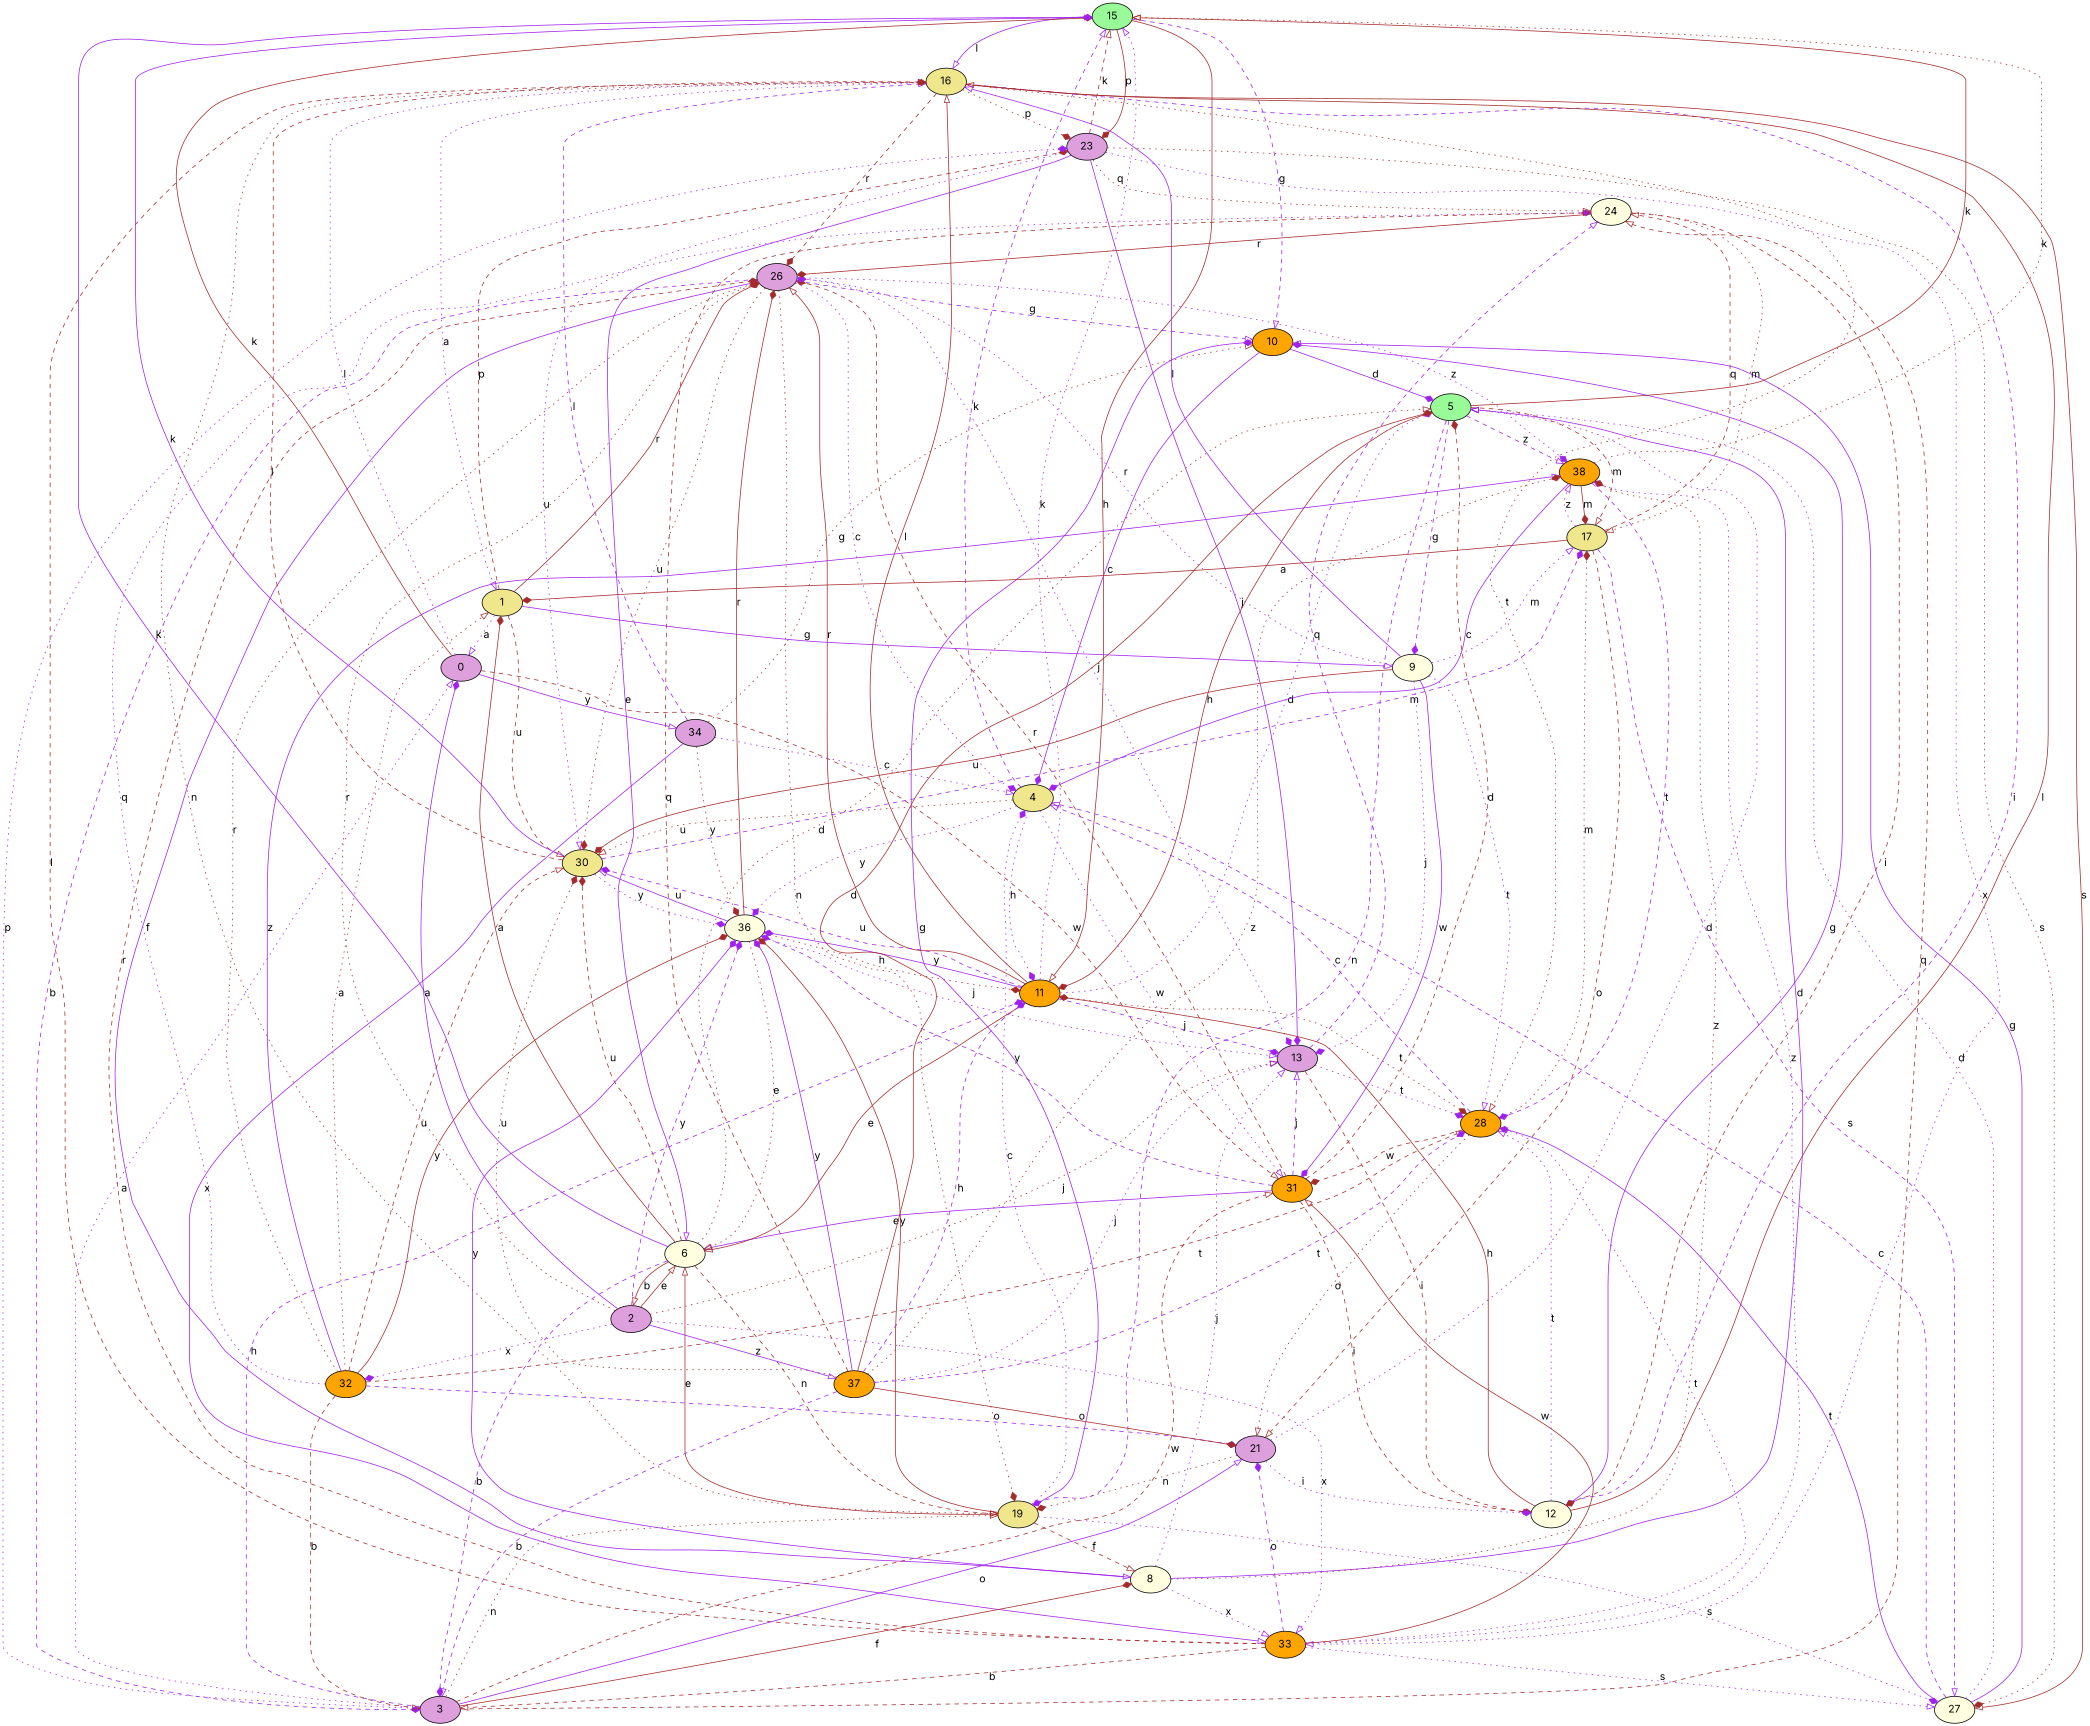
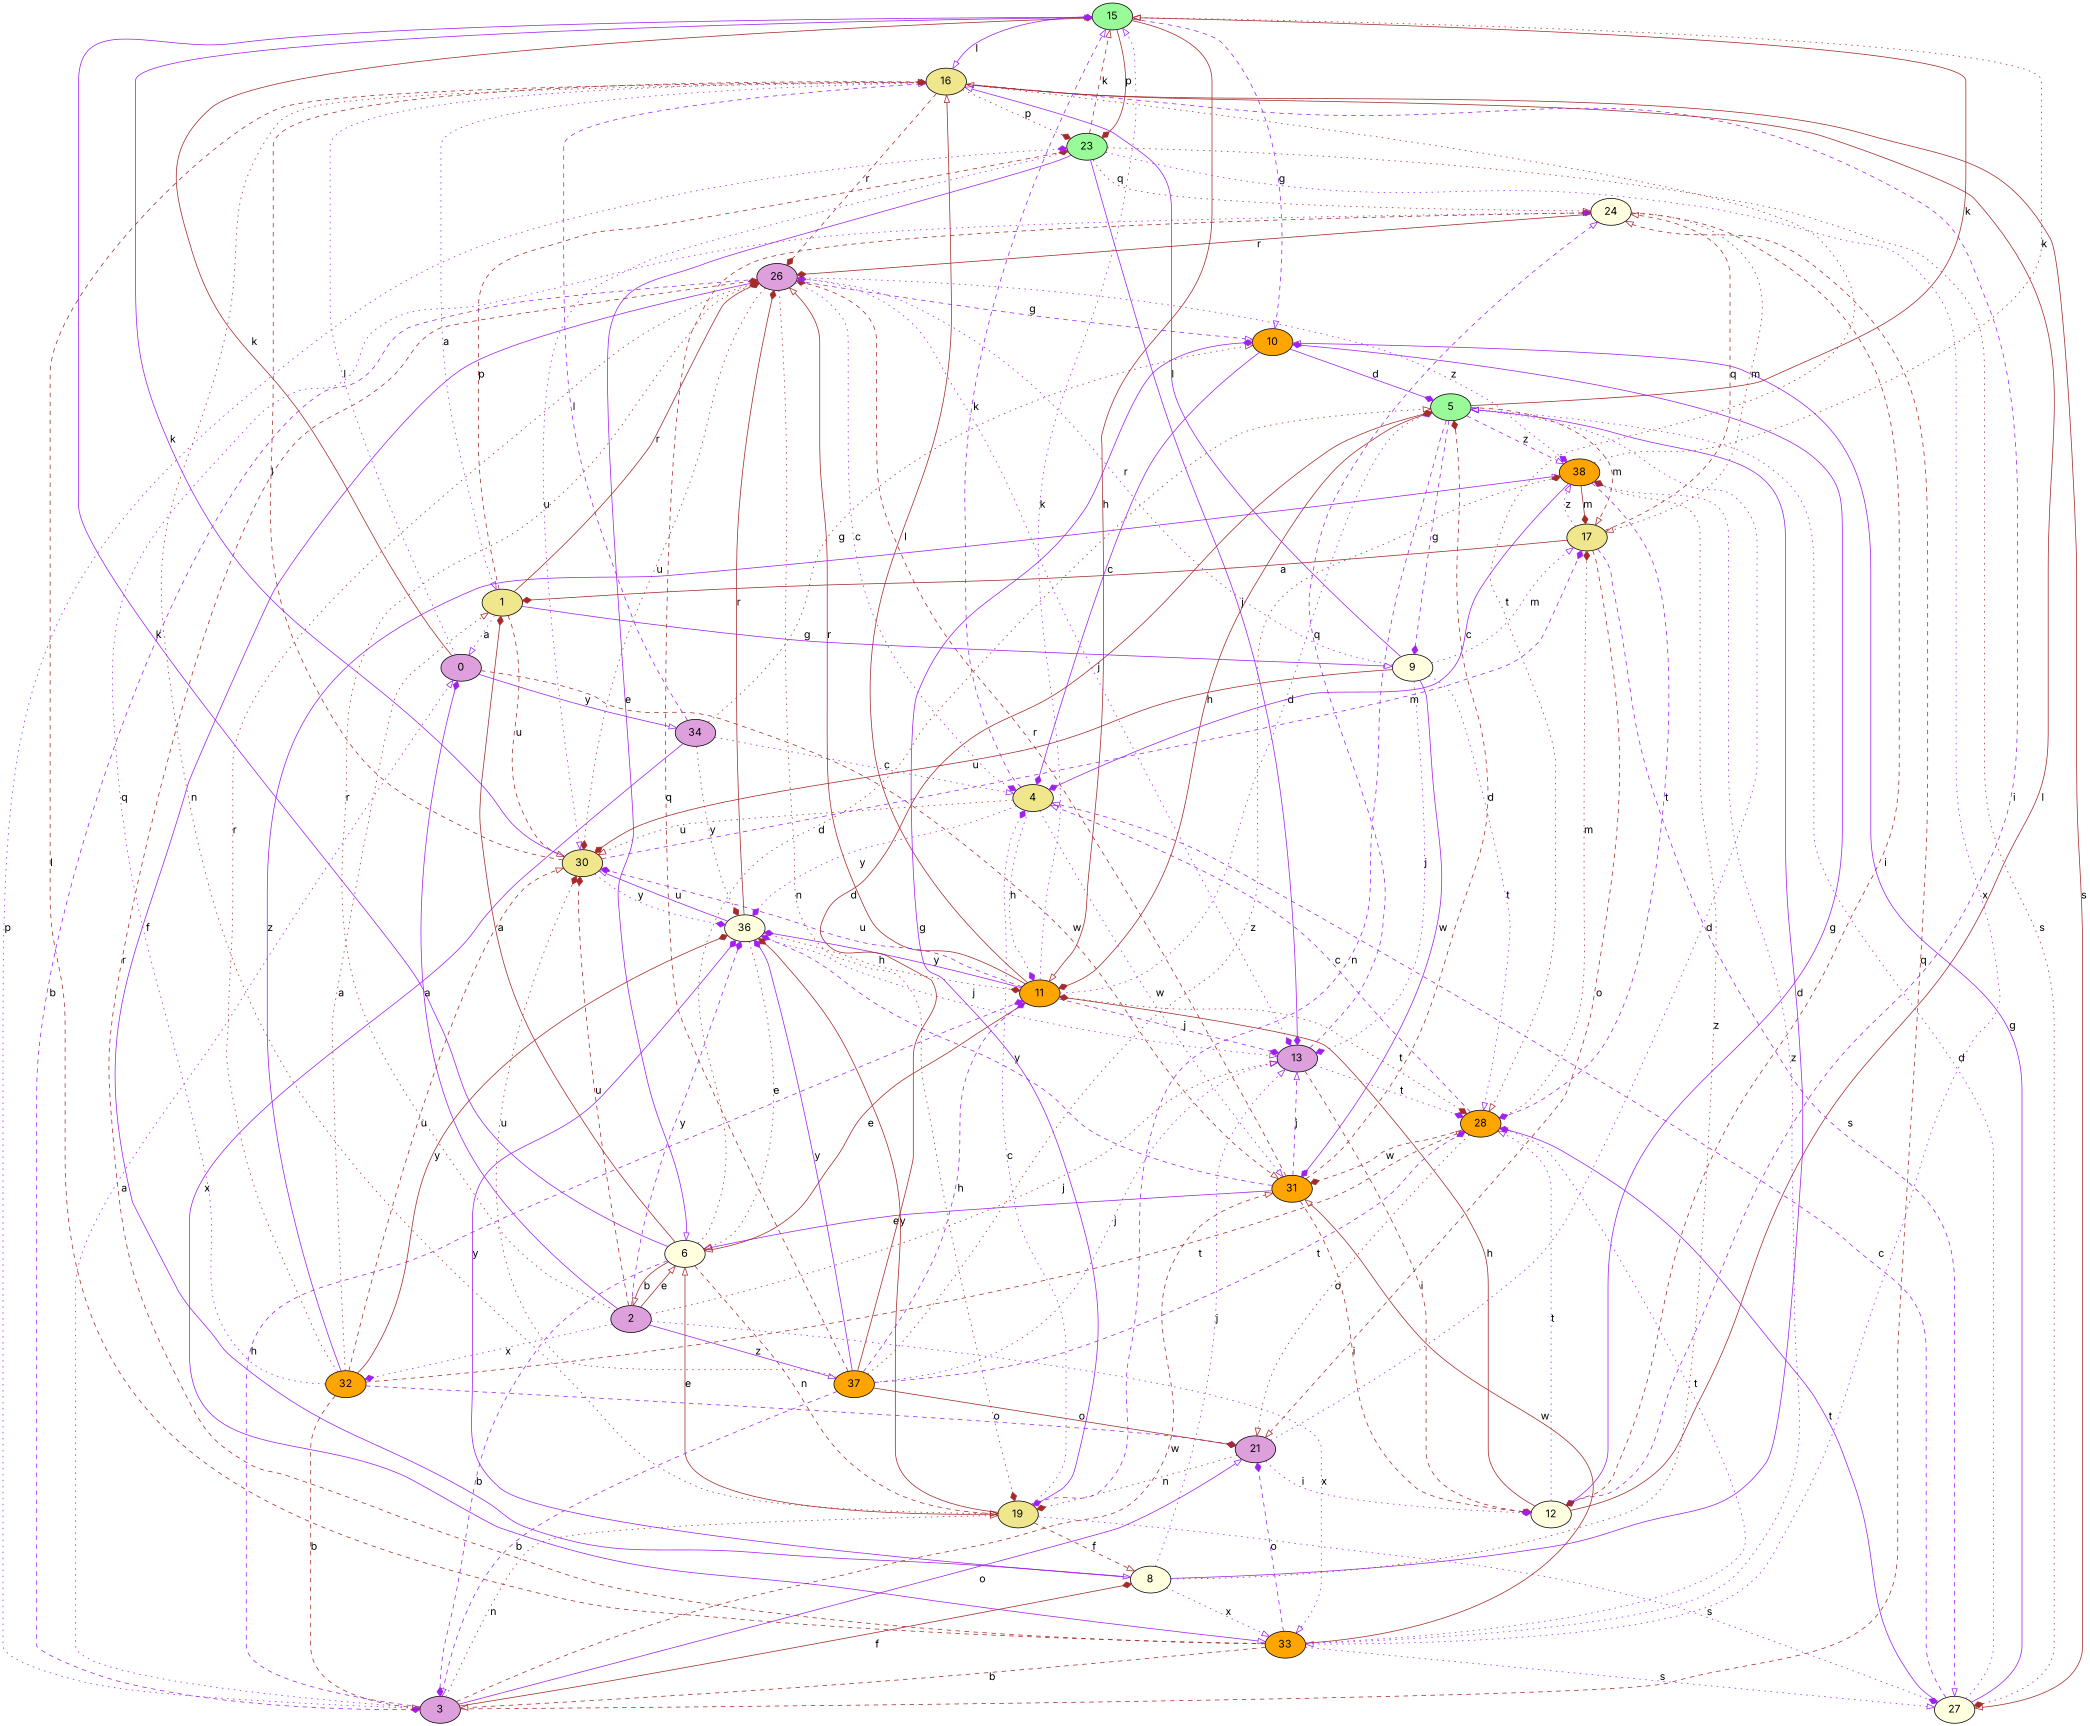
node "23": fillcolor plum -> palegreen
edge "6" -> "30": now "2" -> "30"
